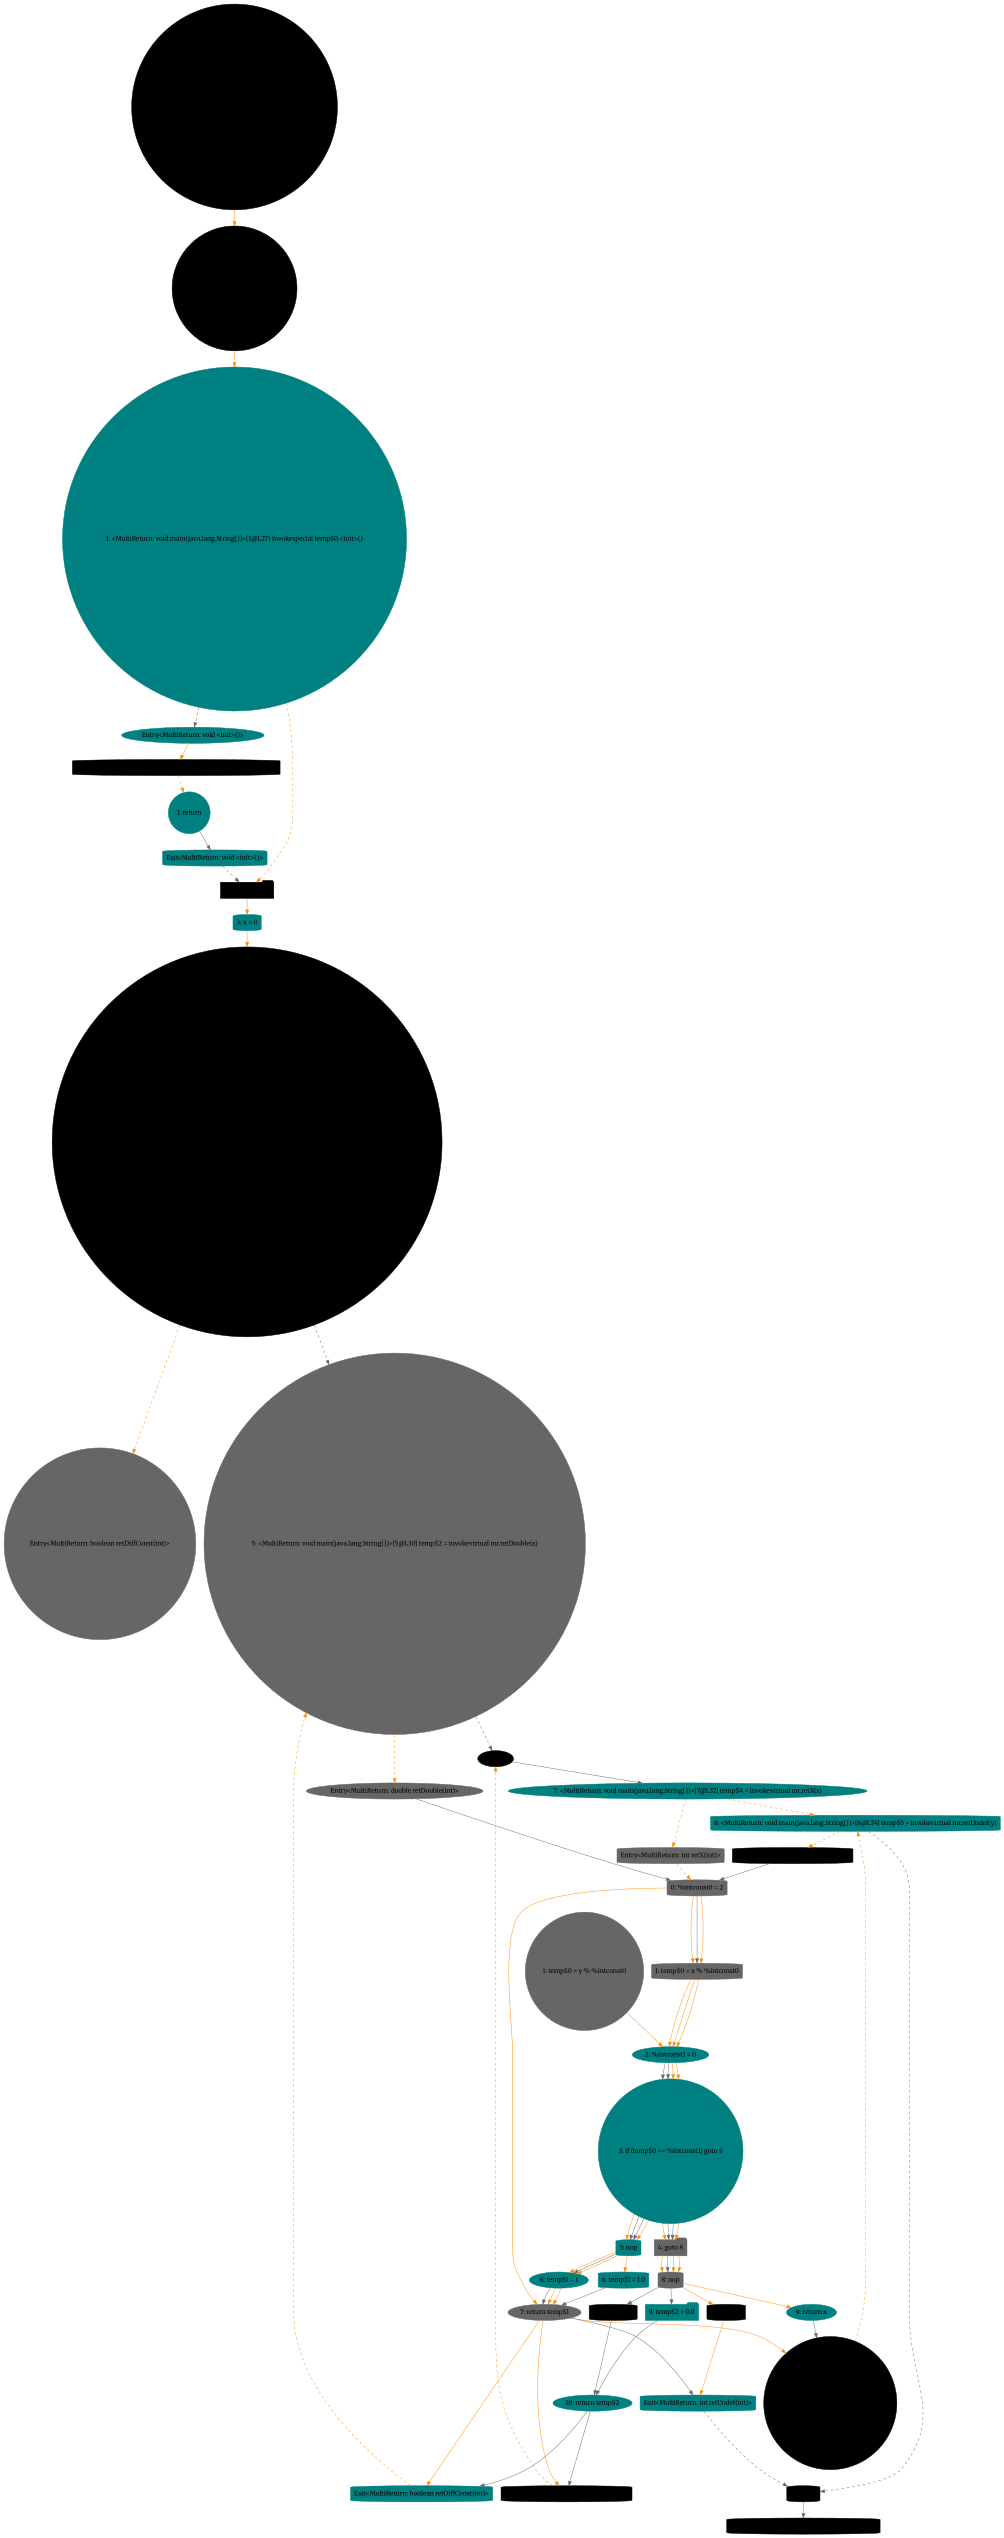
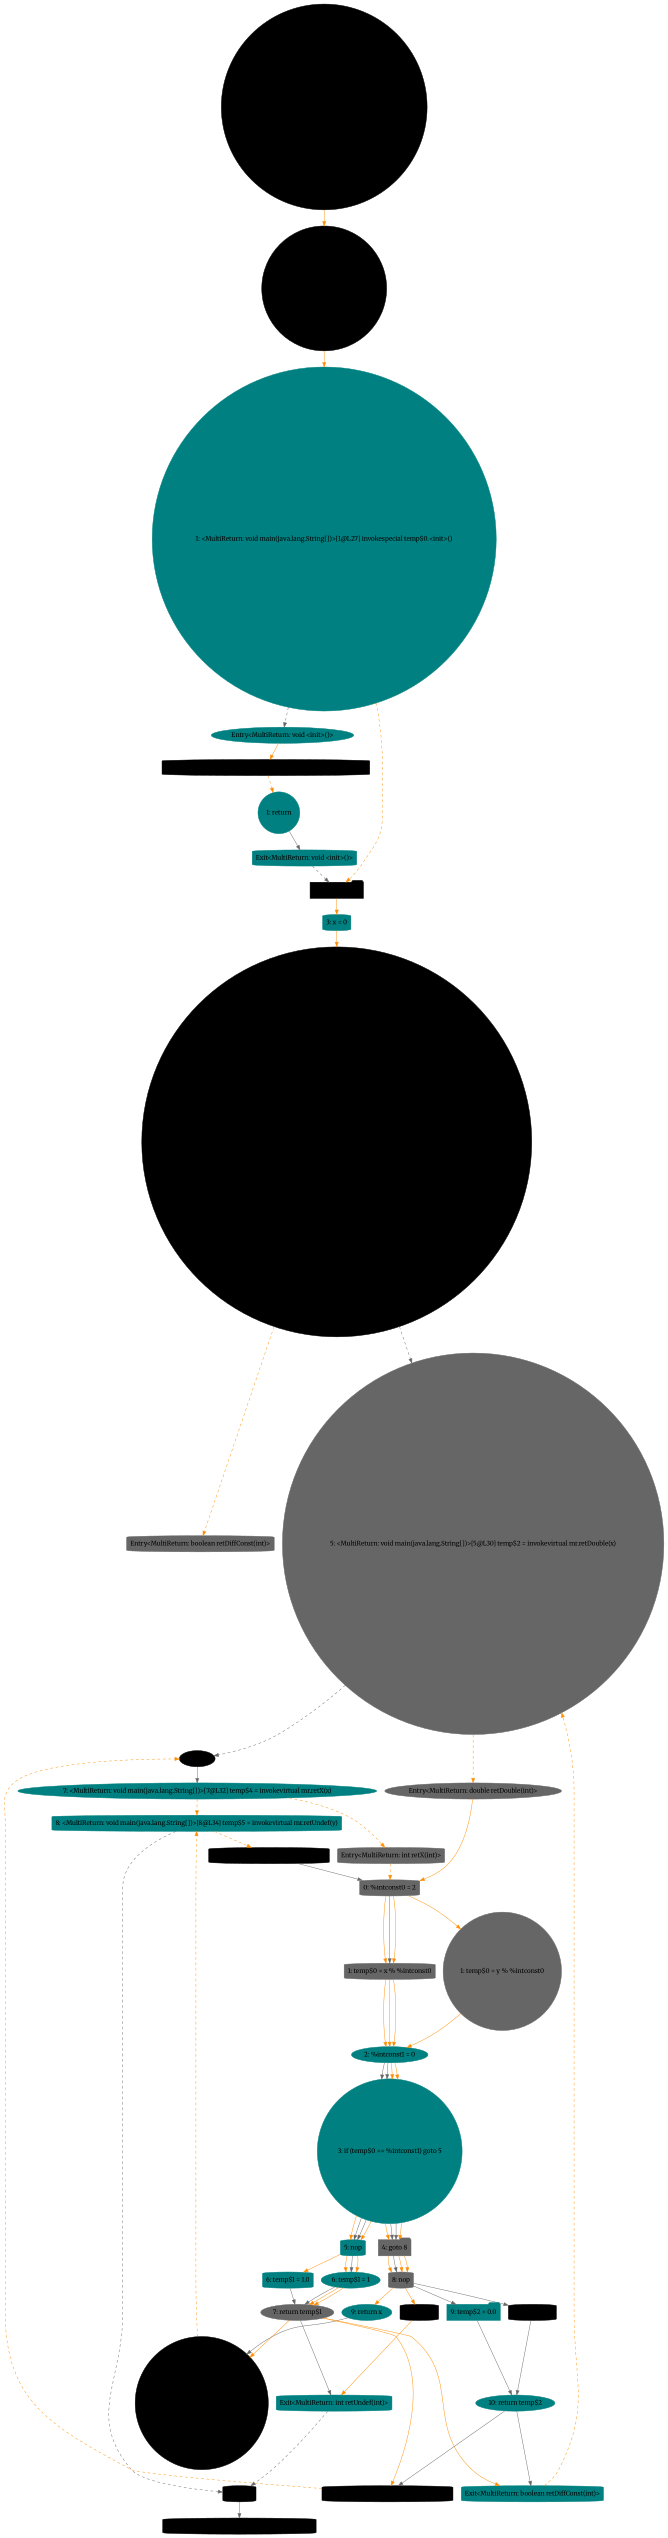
node "Entry<MultiReturn: boolean retDiffConst(int)>": shape circle -> cylinder
edge "Entry<MultiReturn: double retDouble(int)>" -> "0: %intconst0 = 2": color gray40 -> darkorange
edge "0: %intconst0 = 2" -> "7: return temp$1": now "0: %intconst0 = 2" -> "1: temp$0 = y % %intconst0"
